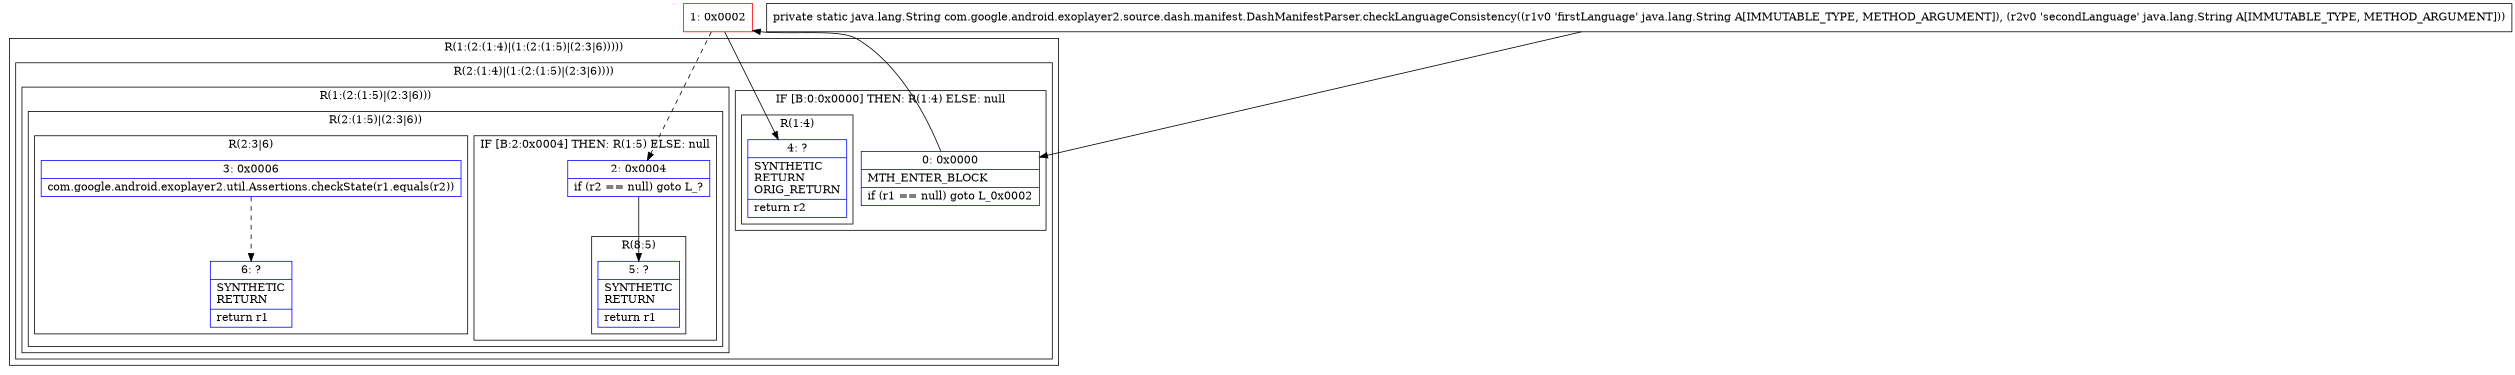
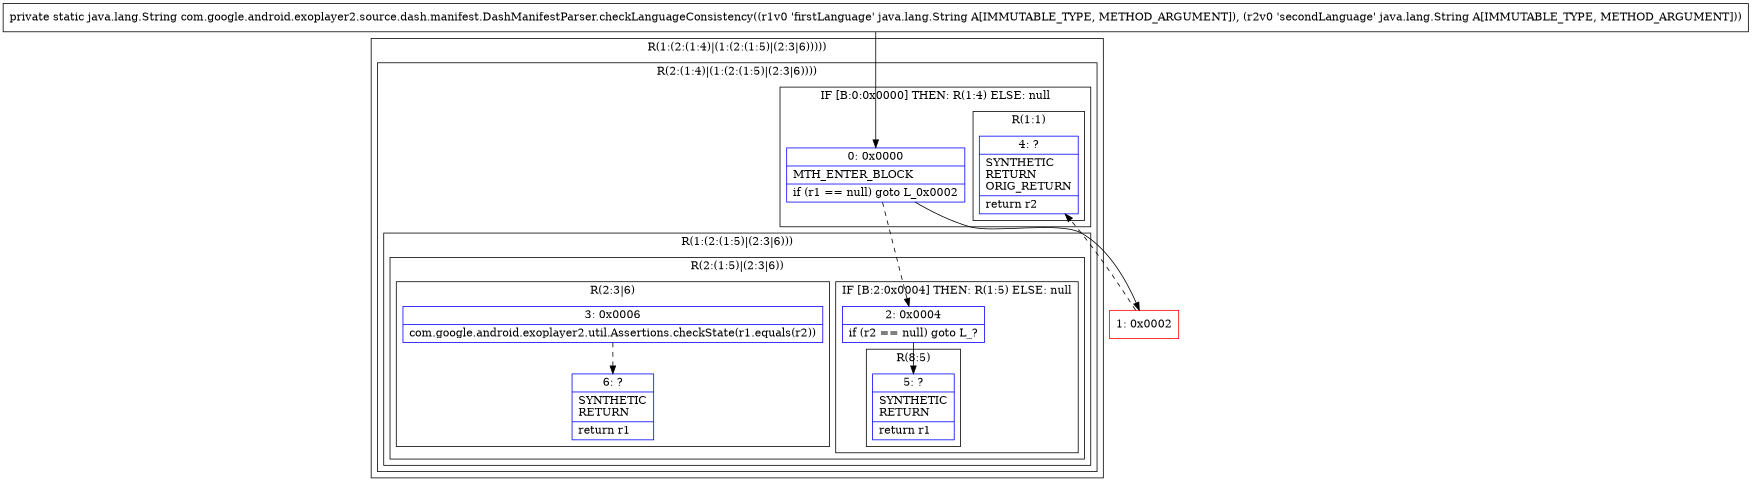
edge "1: 0x0002" -> "4: ?": style solid -> dashed
edge "1: 0x0002" -> "2: 0x0004": now "0: 0x0000" -> "2: 0x0004"
cluster "R(1:4)": label "R(1:4)" -> "R(1:1)"
